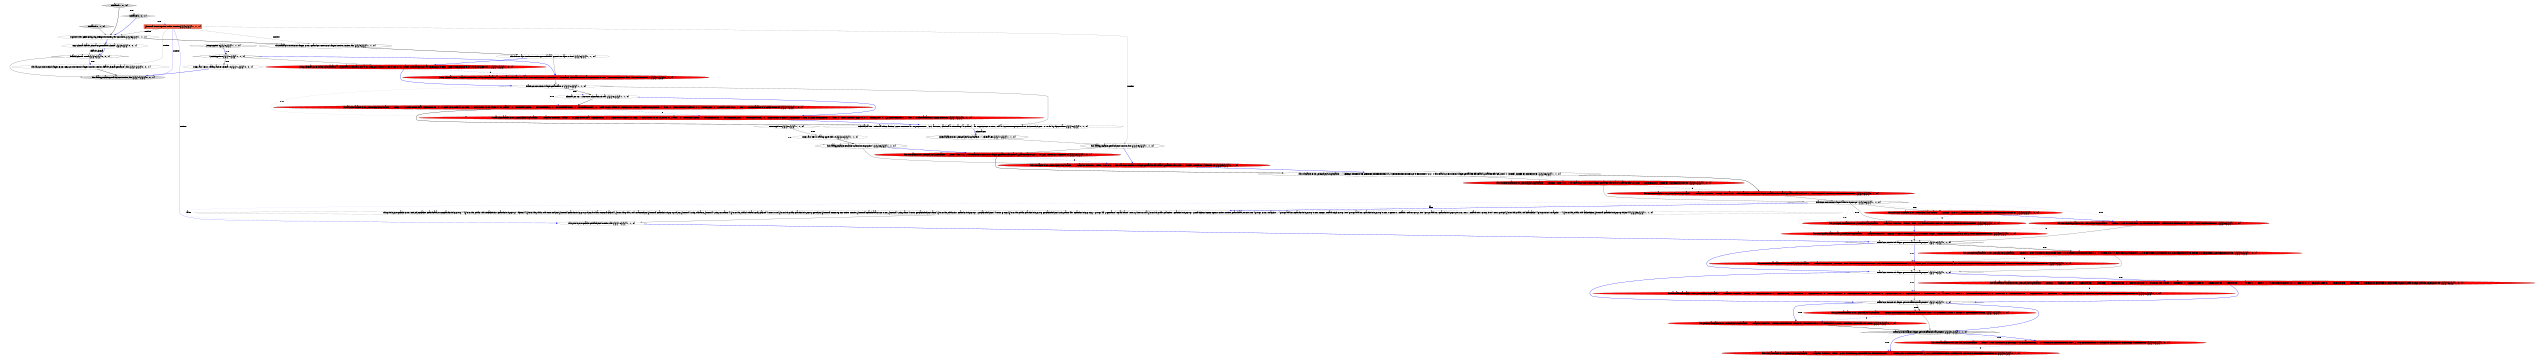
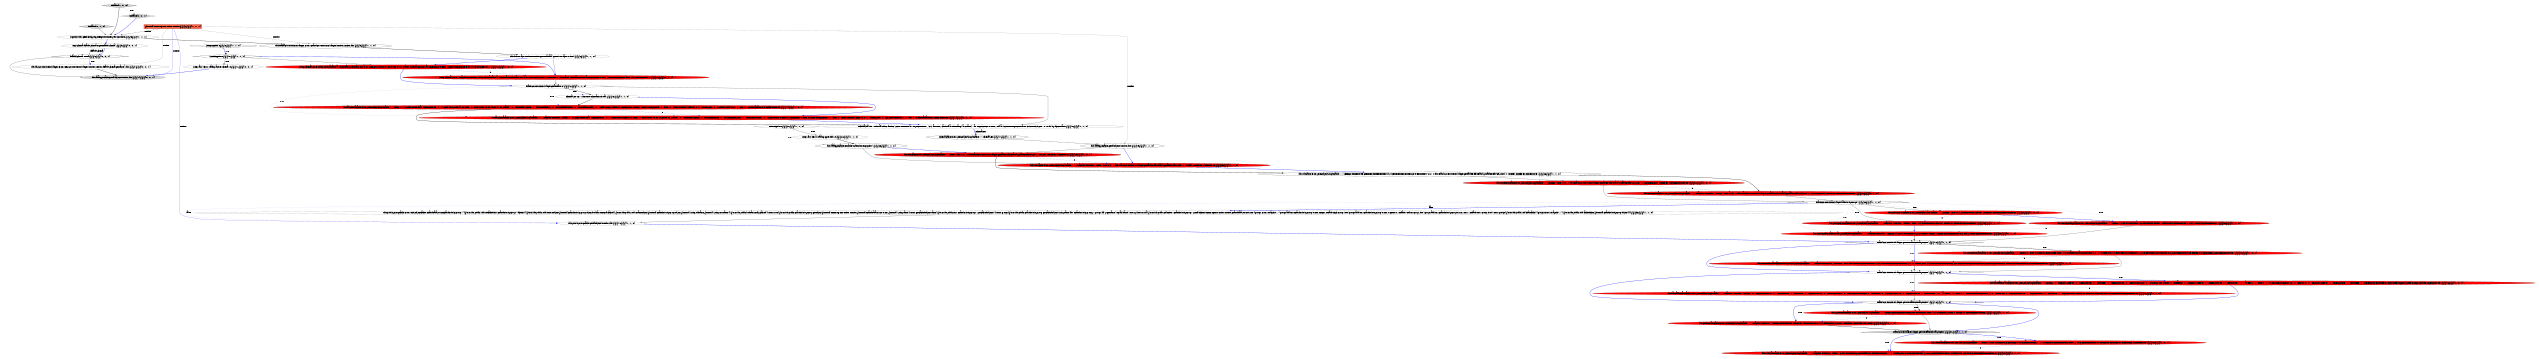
edge "initialize['0', '0', '1']" -> "@NotNull DBRProgressMonitor monitor@@@2@@@['1', '1', '1']": removed, label "true"
